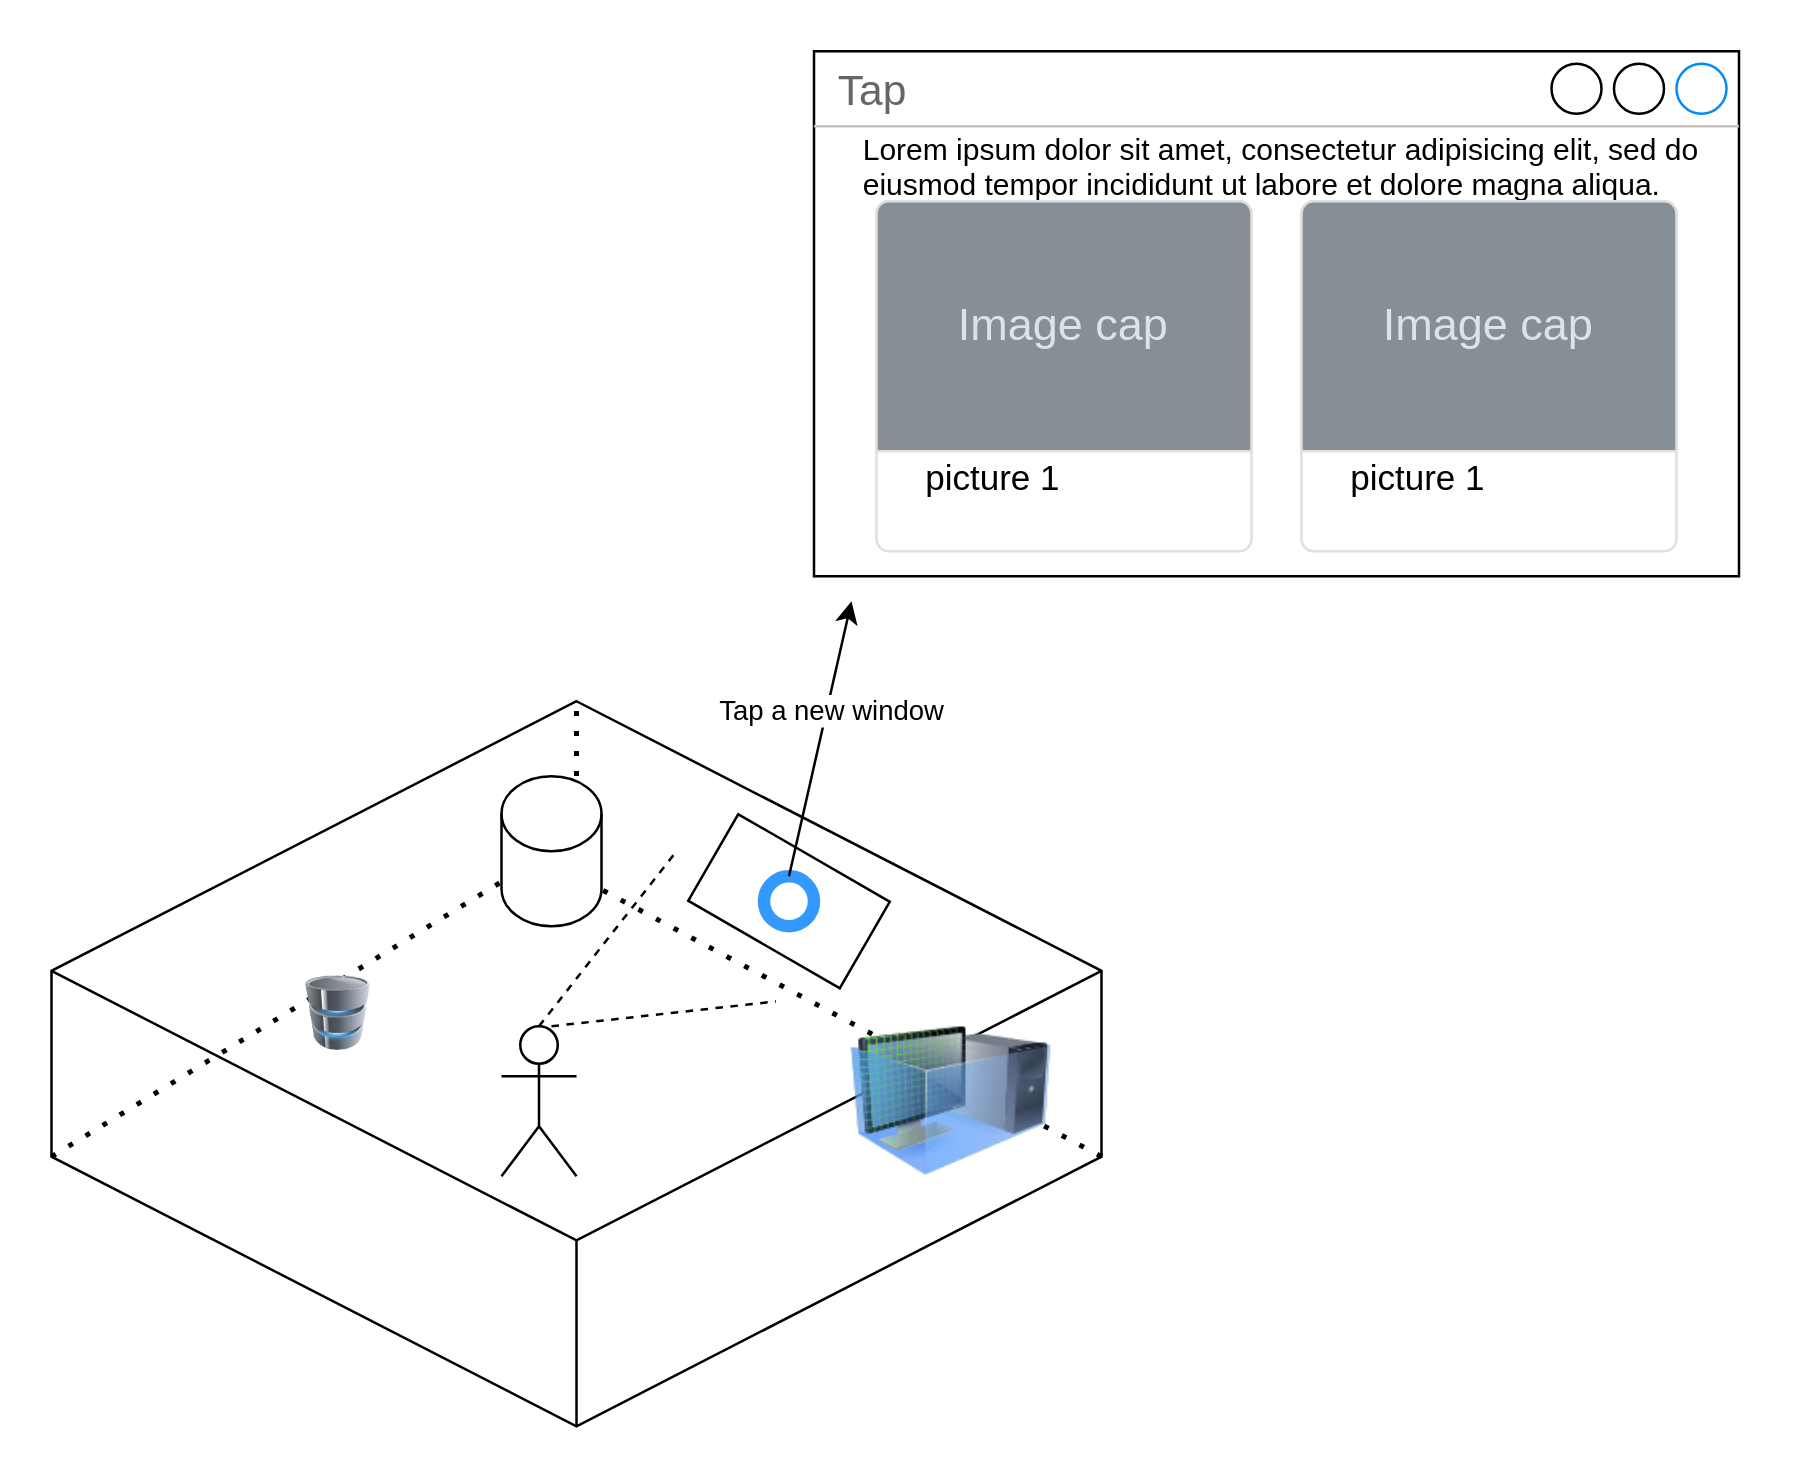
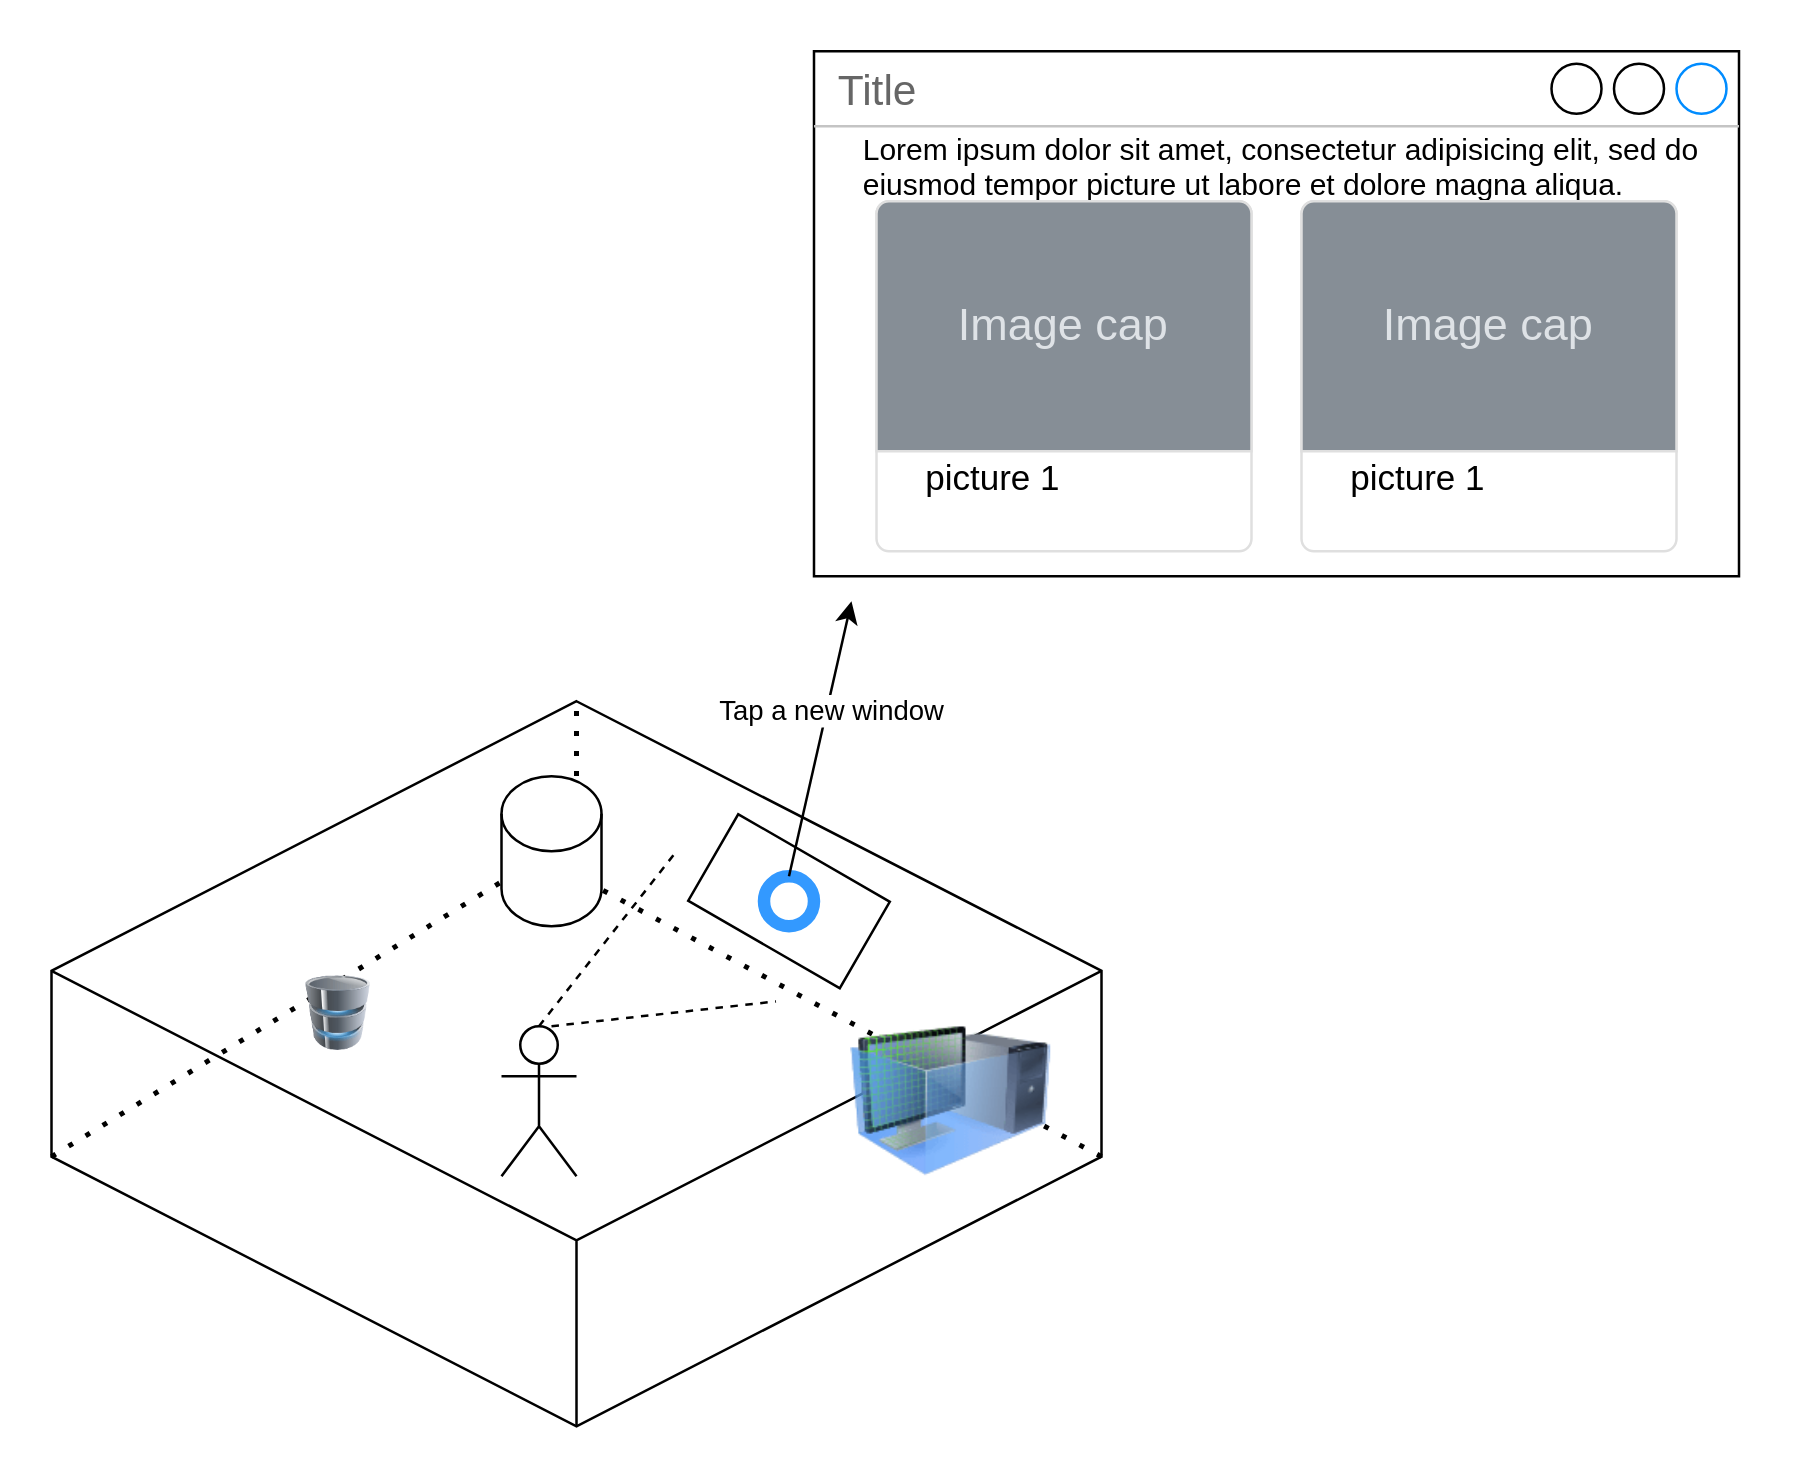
node "Tap": label "Tap" -> "Title"
node "Lorem ipsum dolor sit amet, consectetur adipisicing elit, sed do eiusmod tempor incididunt ut labore et dolore magna aliqua.": label "Lorem ipsum dolor sit amet, consectetur adipisicing elit, sed do eiusmod tempor incididunt ut labore et dolore magna aliqua." -> "Lorem ipsum dolor sit amet, consectetur adipisicing elit, sed do eiusmod tempor picture ut labore et dolore magna aliqua."
